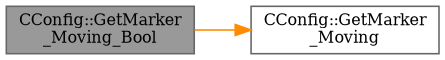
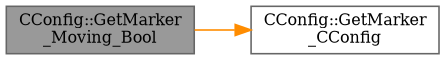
node "CConfig::GetMarker _Moving": label "CConfig::GetMarker _Moving" -> "CConfig::GetMarker _CConfig"
